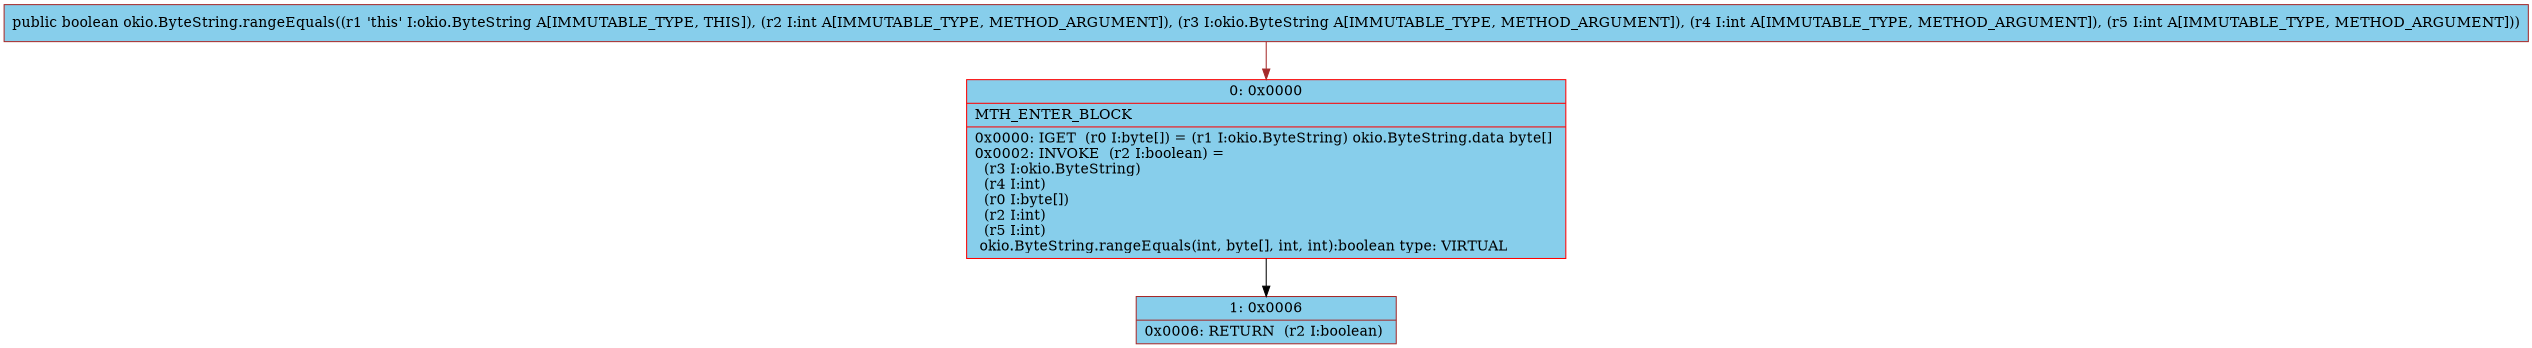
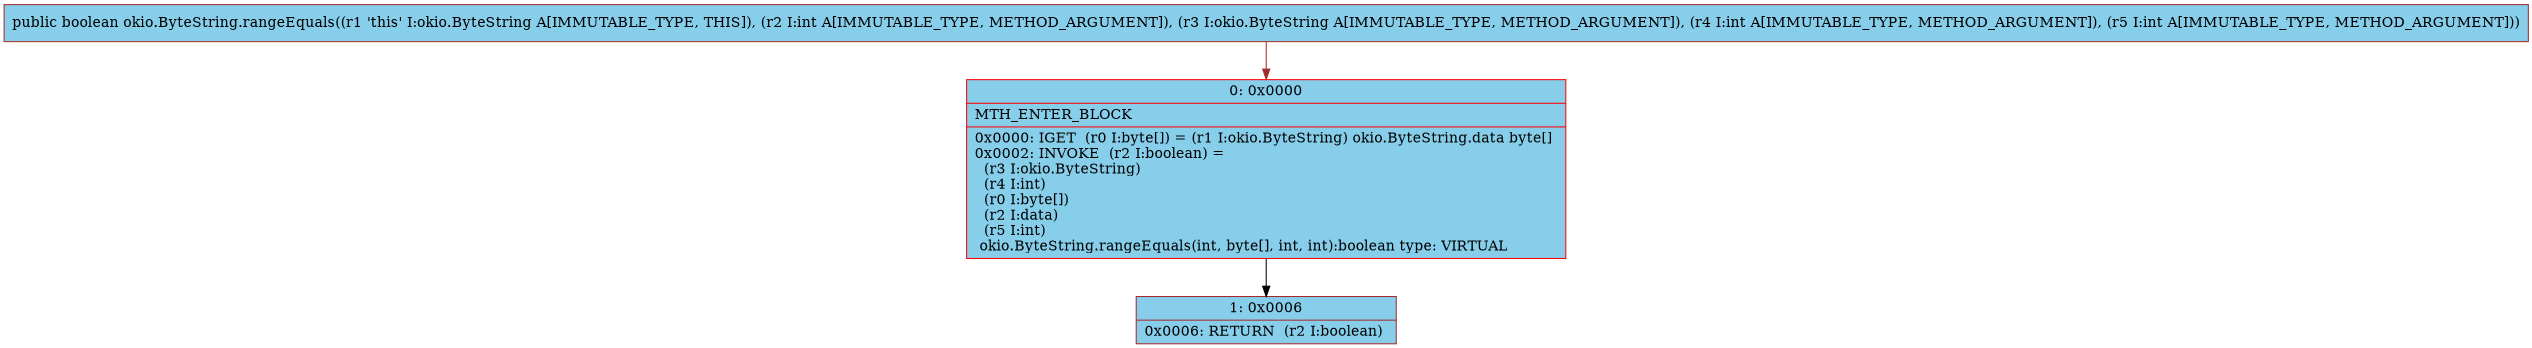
node "0: 0x0000": text "(r2 I:int)" -> "(r2 I:data)"
